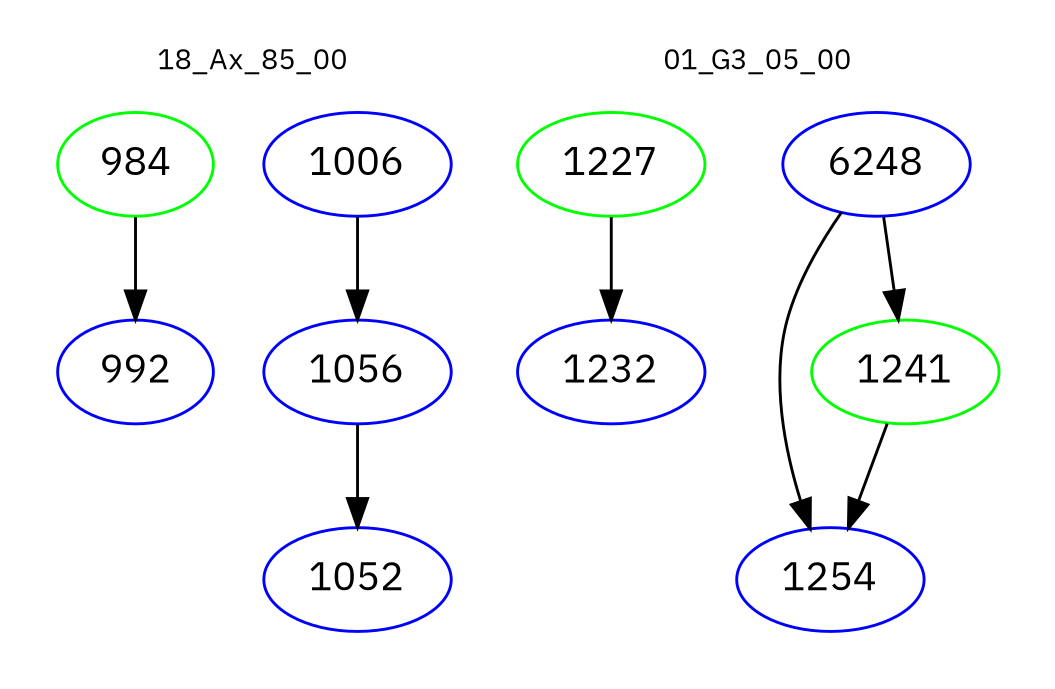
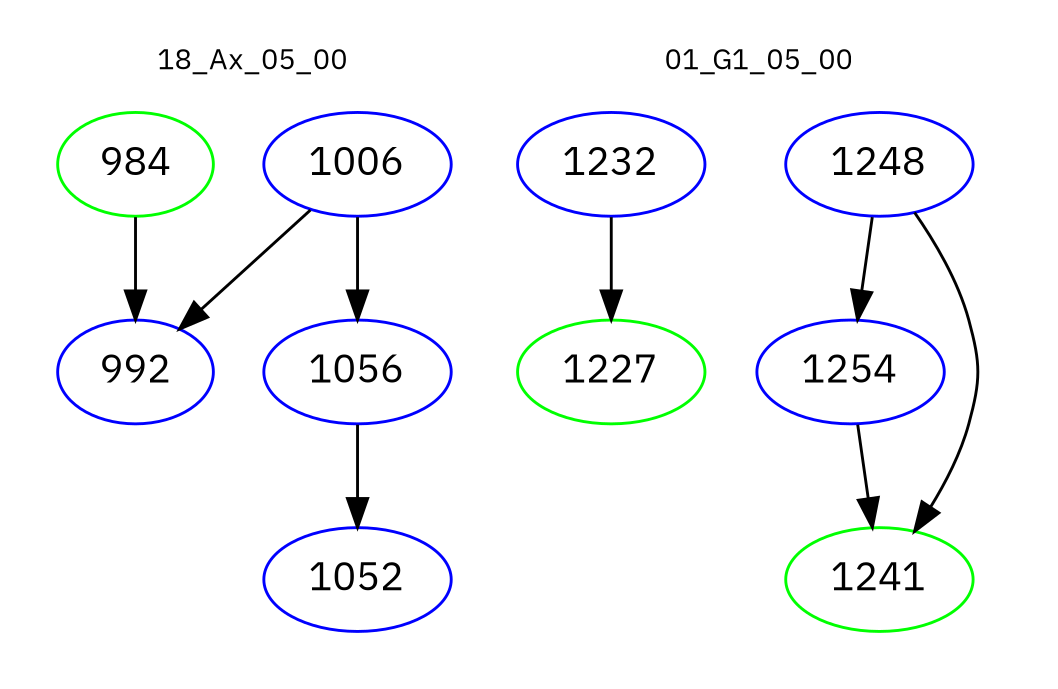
cluster "18_Ax_85_00": label "18_Ax_85_00" -> "18_Ax_05_00"
cluster "01_G3_05_00": label "01_G3_05_00" -> "01_G1_05_00"
node "6248": label "6248" -> "1248"
edge "1227" -> "1232": reversed
edge "1006" -> "992": added
edge "1241" -> "1254": reversed
